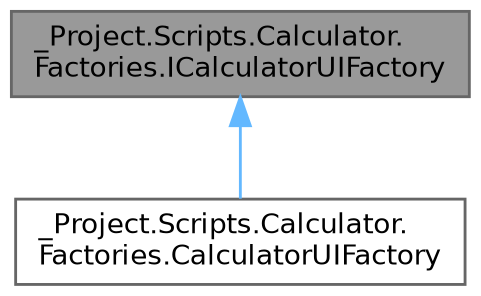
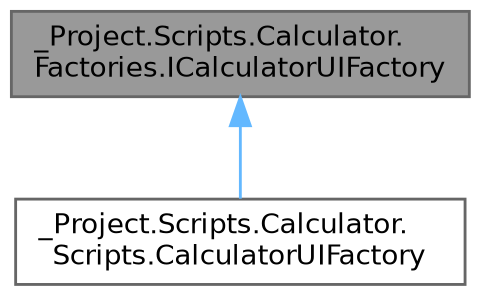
node "_Project.Scripts.Calculator. Factories.CalculatorUIFactory": label "_Project.Scripts.Calculator. Factories.CalculatorUIFactory" -> "_Project.Scripts.Calculator. Scripts.CalculatorUIFactory"
